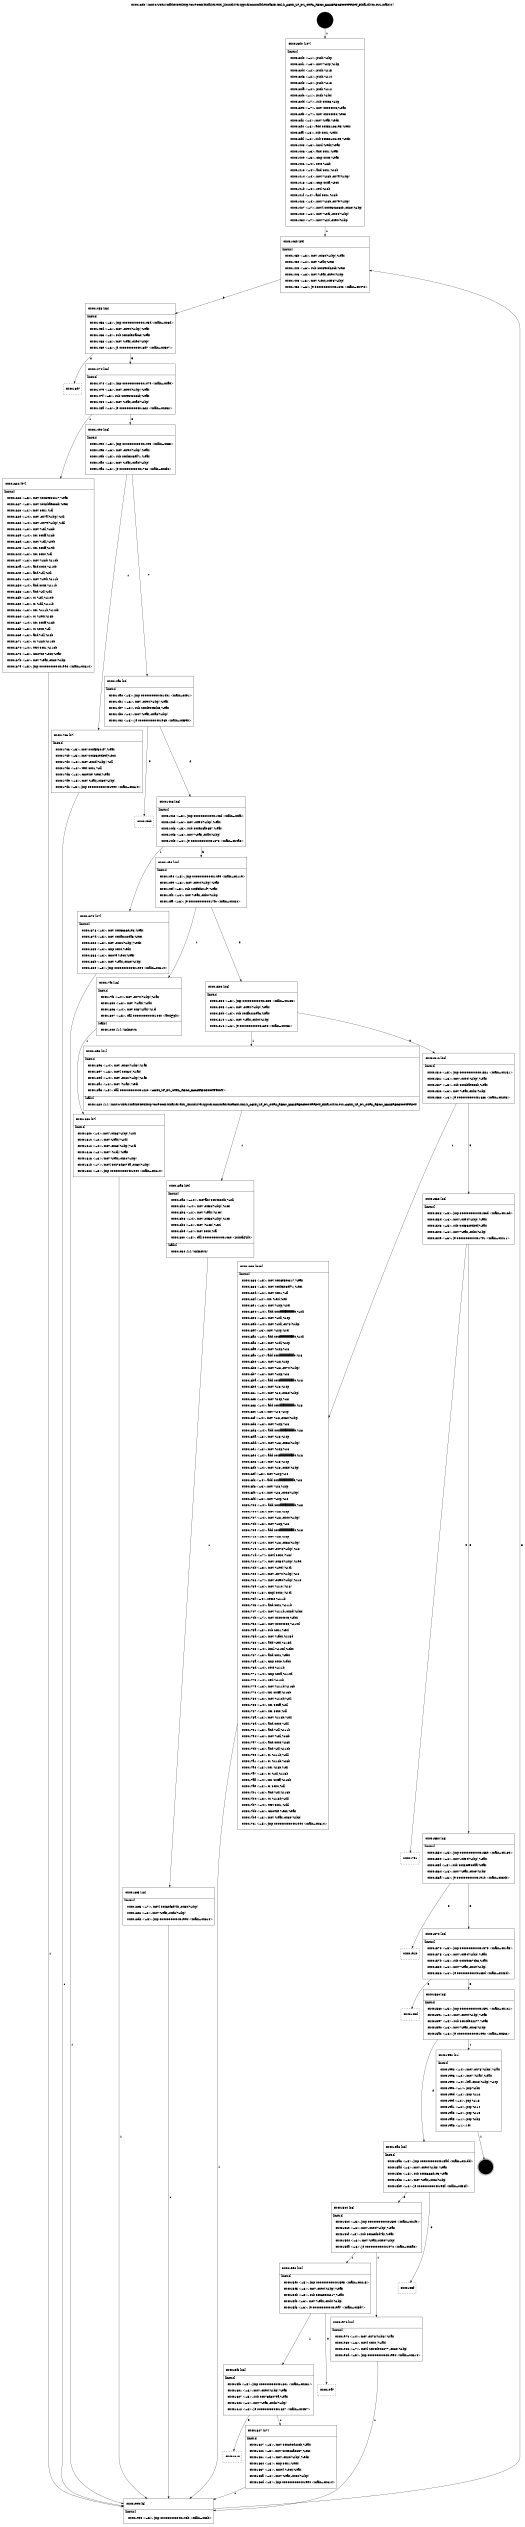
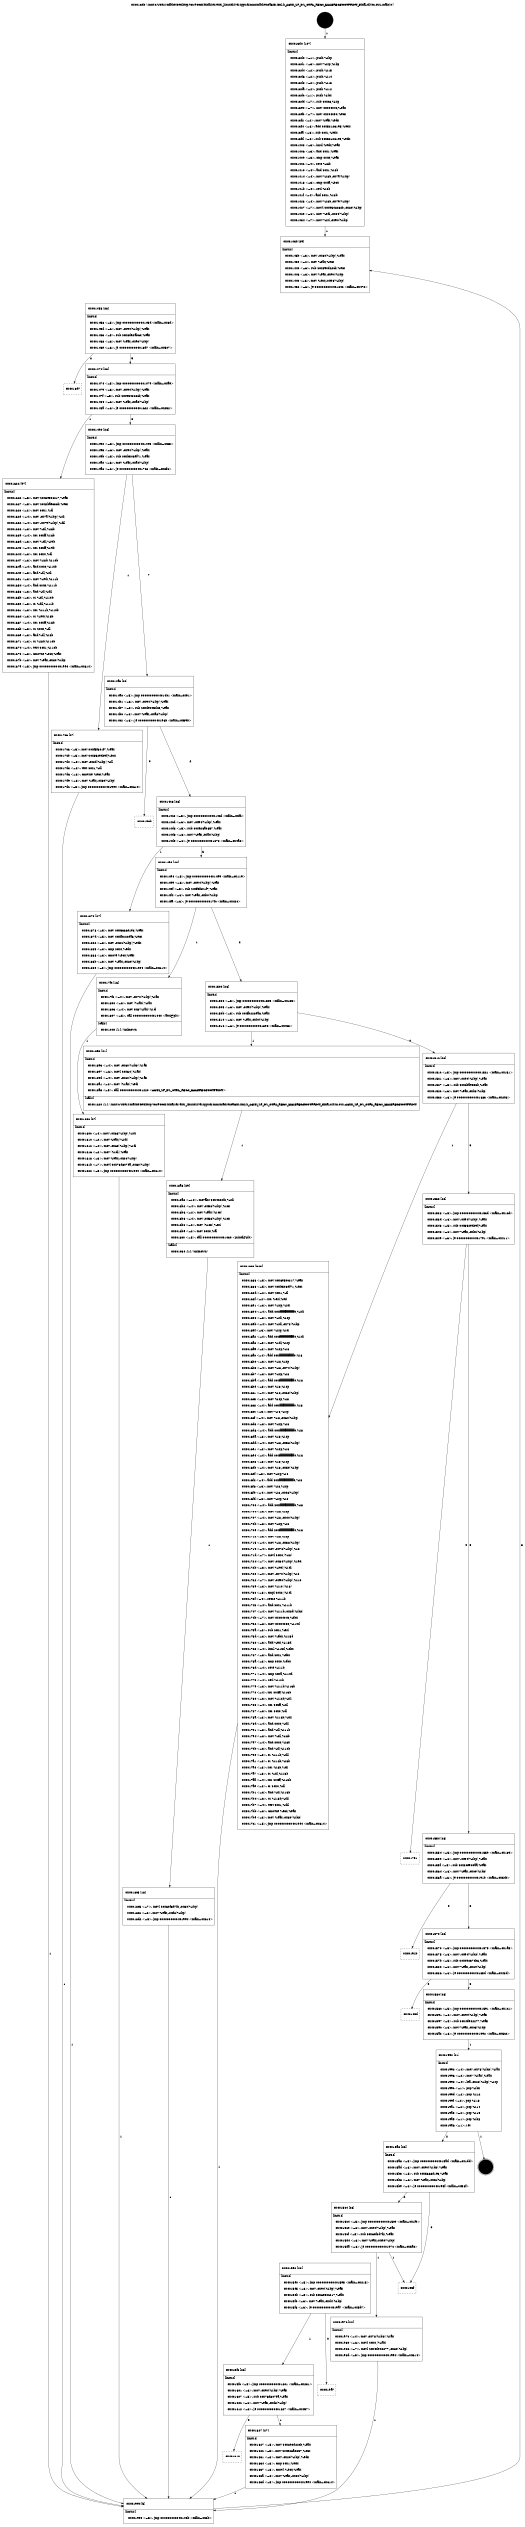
edge "0x40143b [29]" -> "0x401458 [28]": removed, label "9"
edge "0x40158c [28]" -> "0x4015a8 [28]": now "0x401992 [21]" -> "0x4015a8 [28]"
edge "0x4015c4 [28]" -> "0x4015e0 [28]": now "0x4015c4 [28]" -> "0x40195f"
